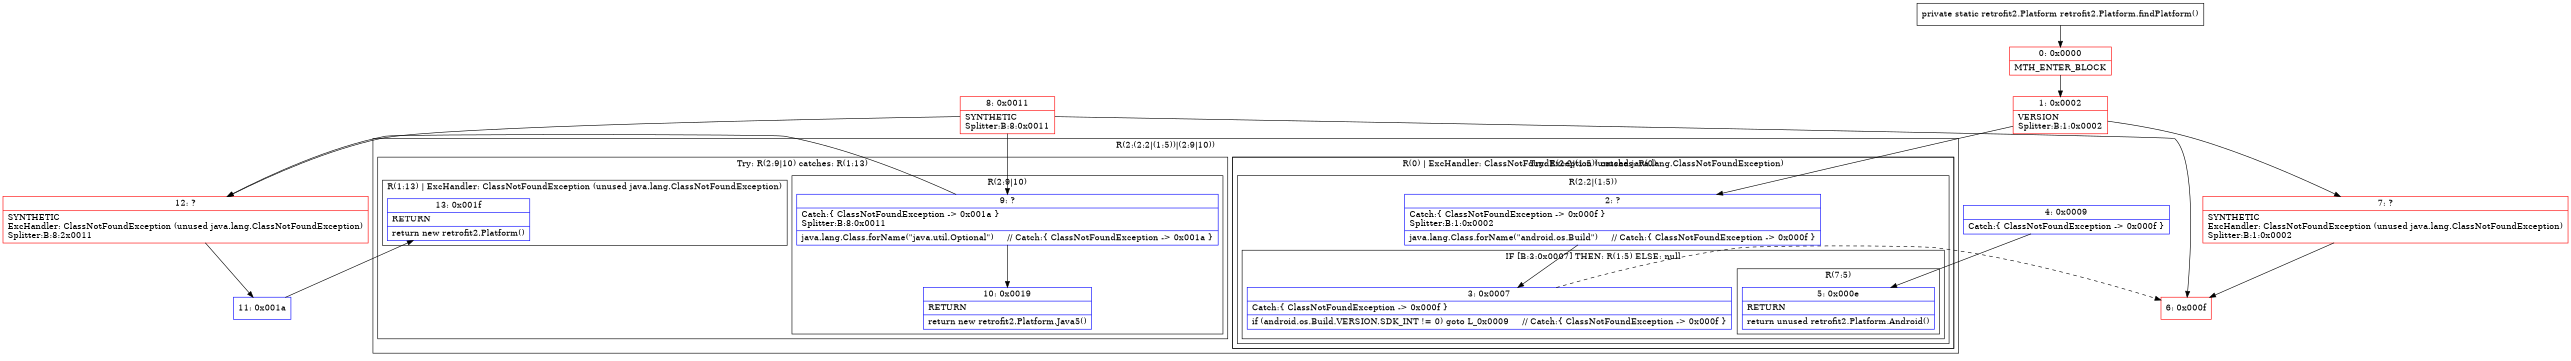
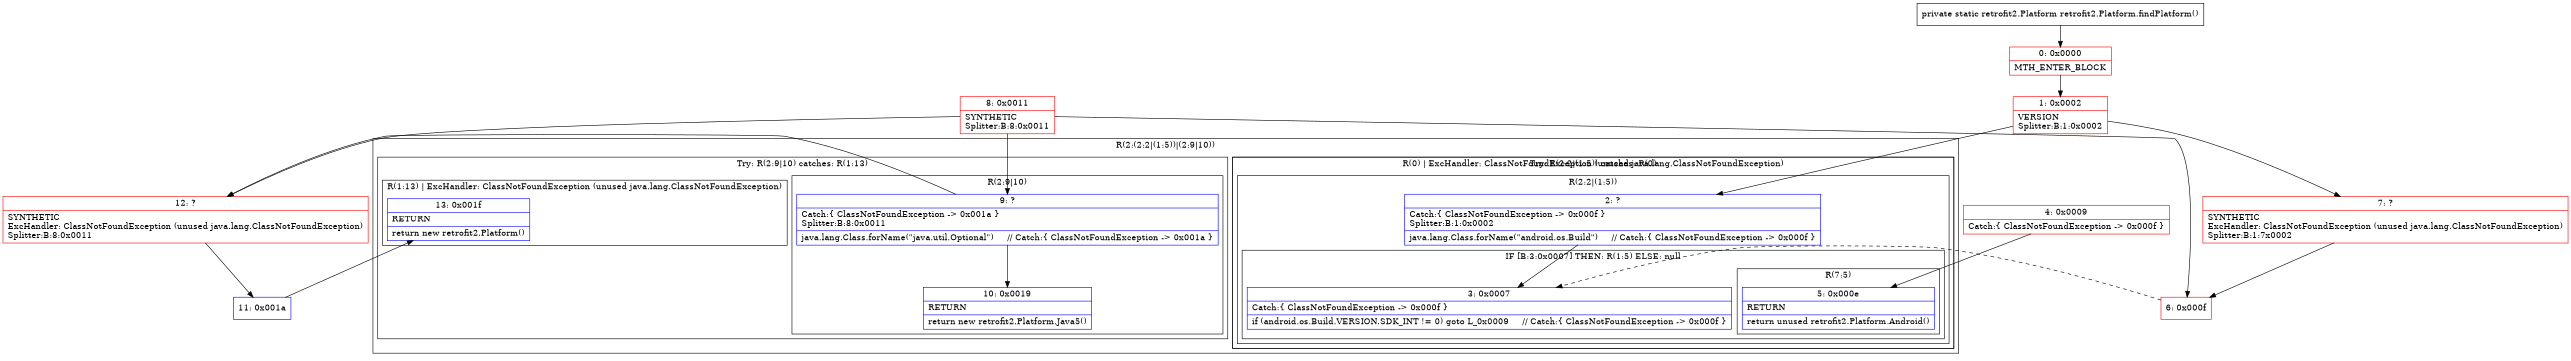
node "4: 0x0009": color blue -> red
node "12: ?": text "Splitter:B:8:2x0011" -> "Splitter:B:8:0x0011"
node "7: ?": text "Splitter:B:1:0x0002" -> "Splitter:B:1:7x0002"
edge "3: 0x0007" -> "6: 0x000f": reversed
